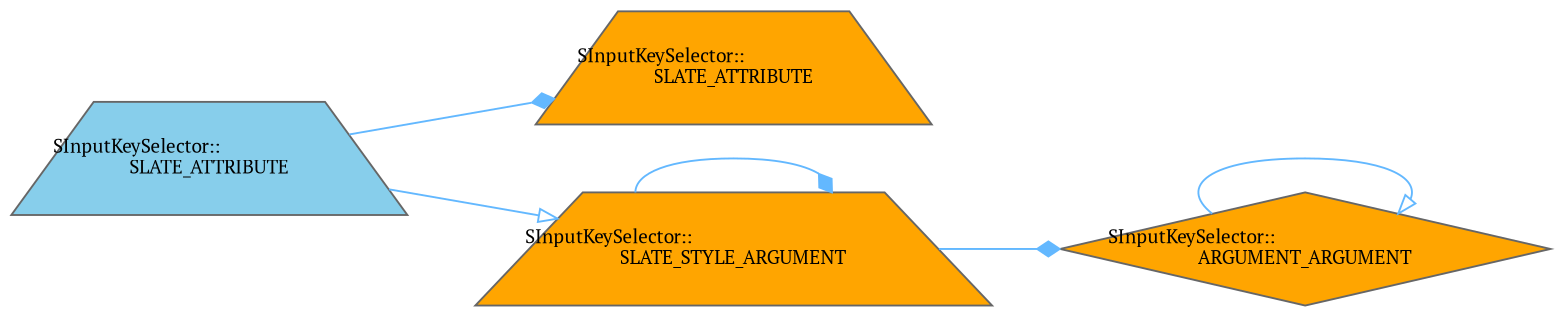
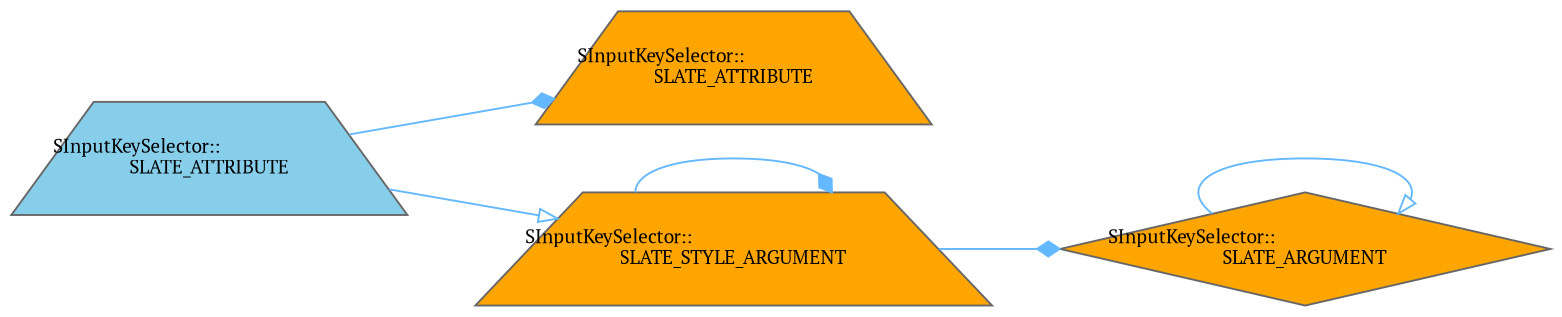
node "SInputKeySelector:: ARGUMENT_ARGUMENT": label "SInputKeySelector:: ARGUMENT_ARGUMENT" -> "SInputKeySelector:: SLATE_ARGUMENT"
